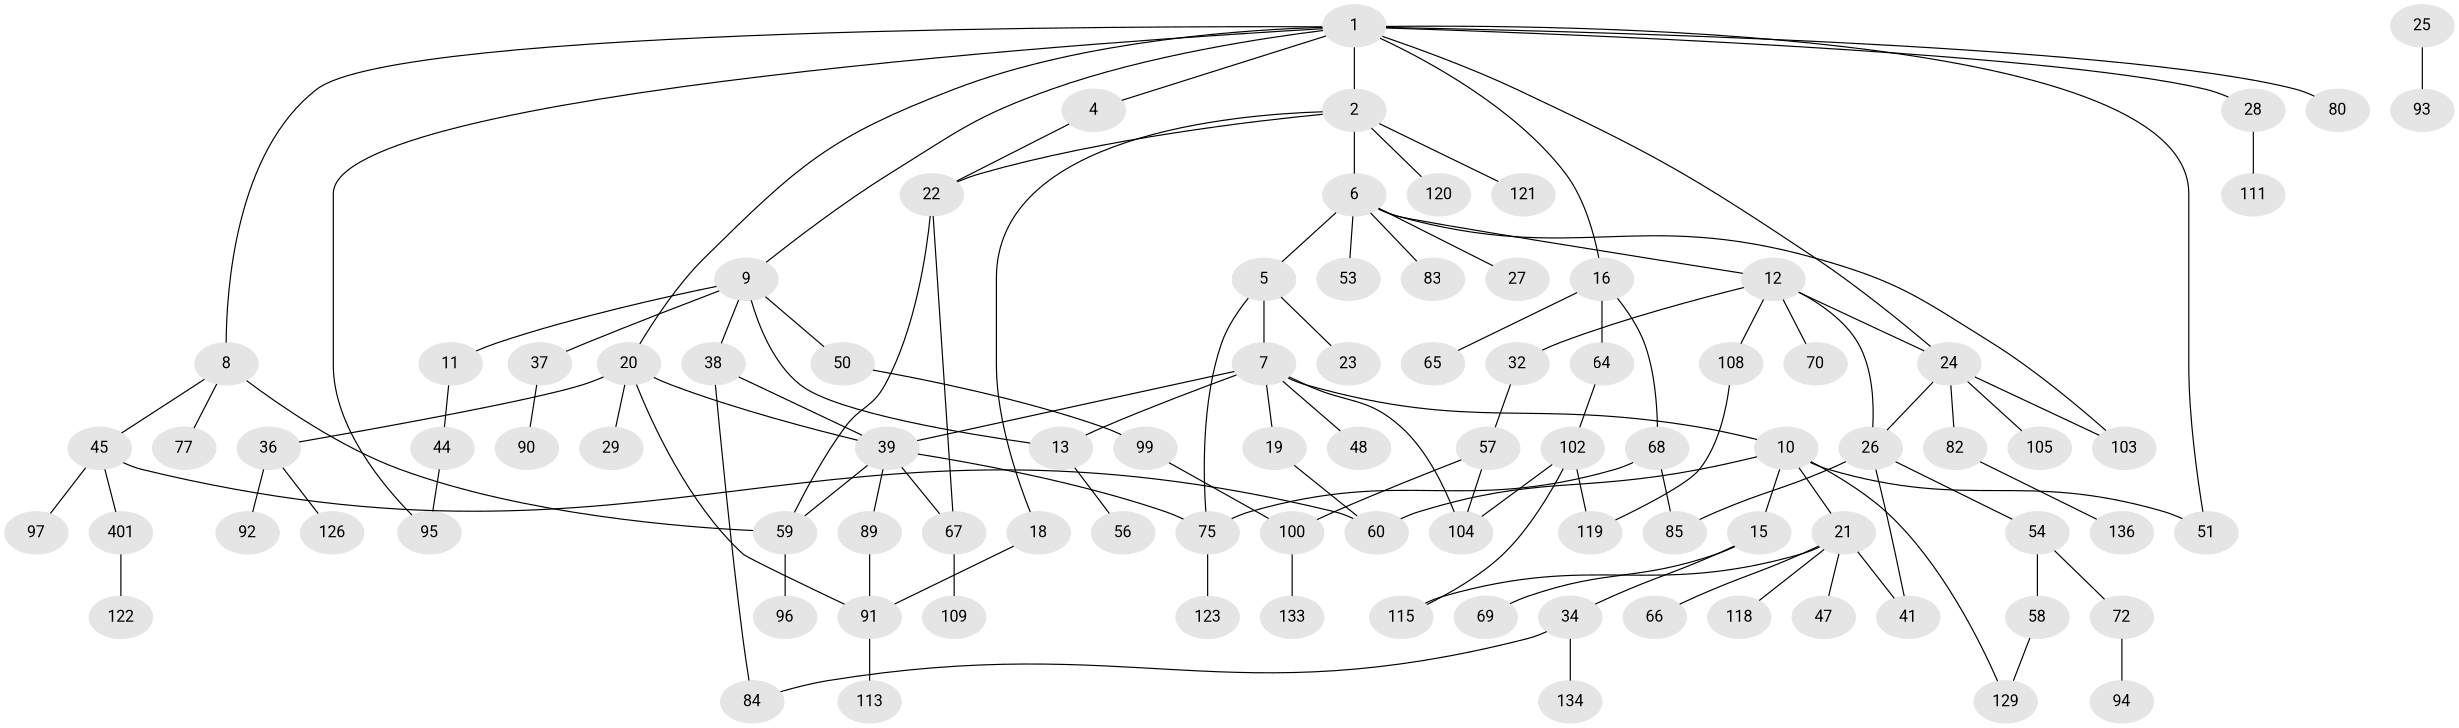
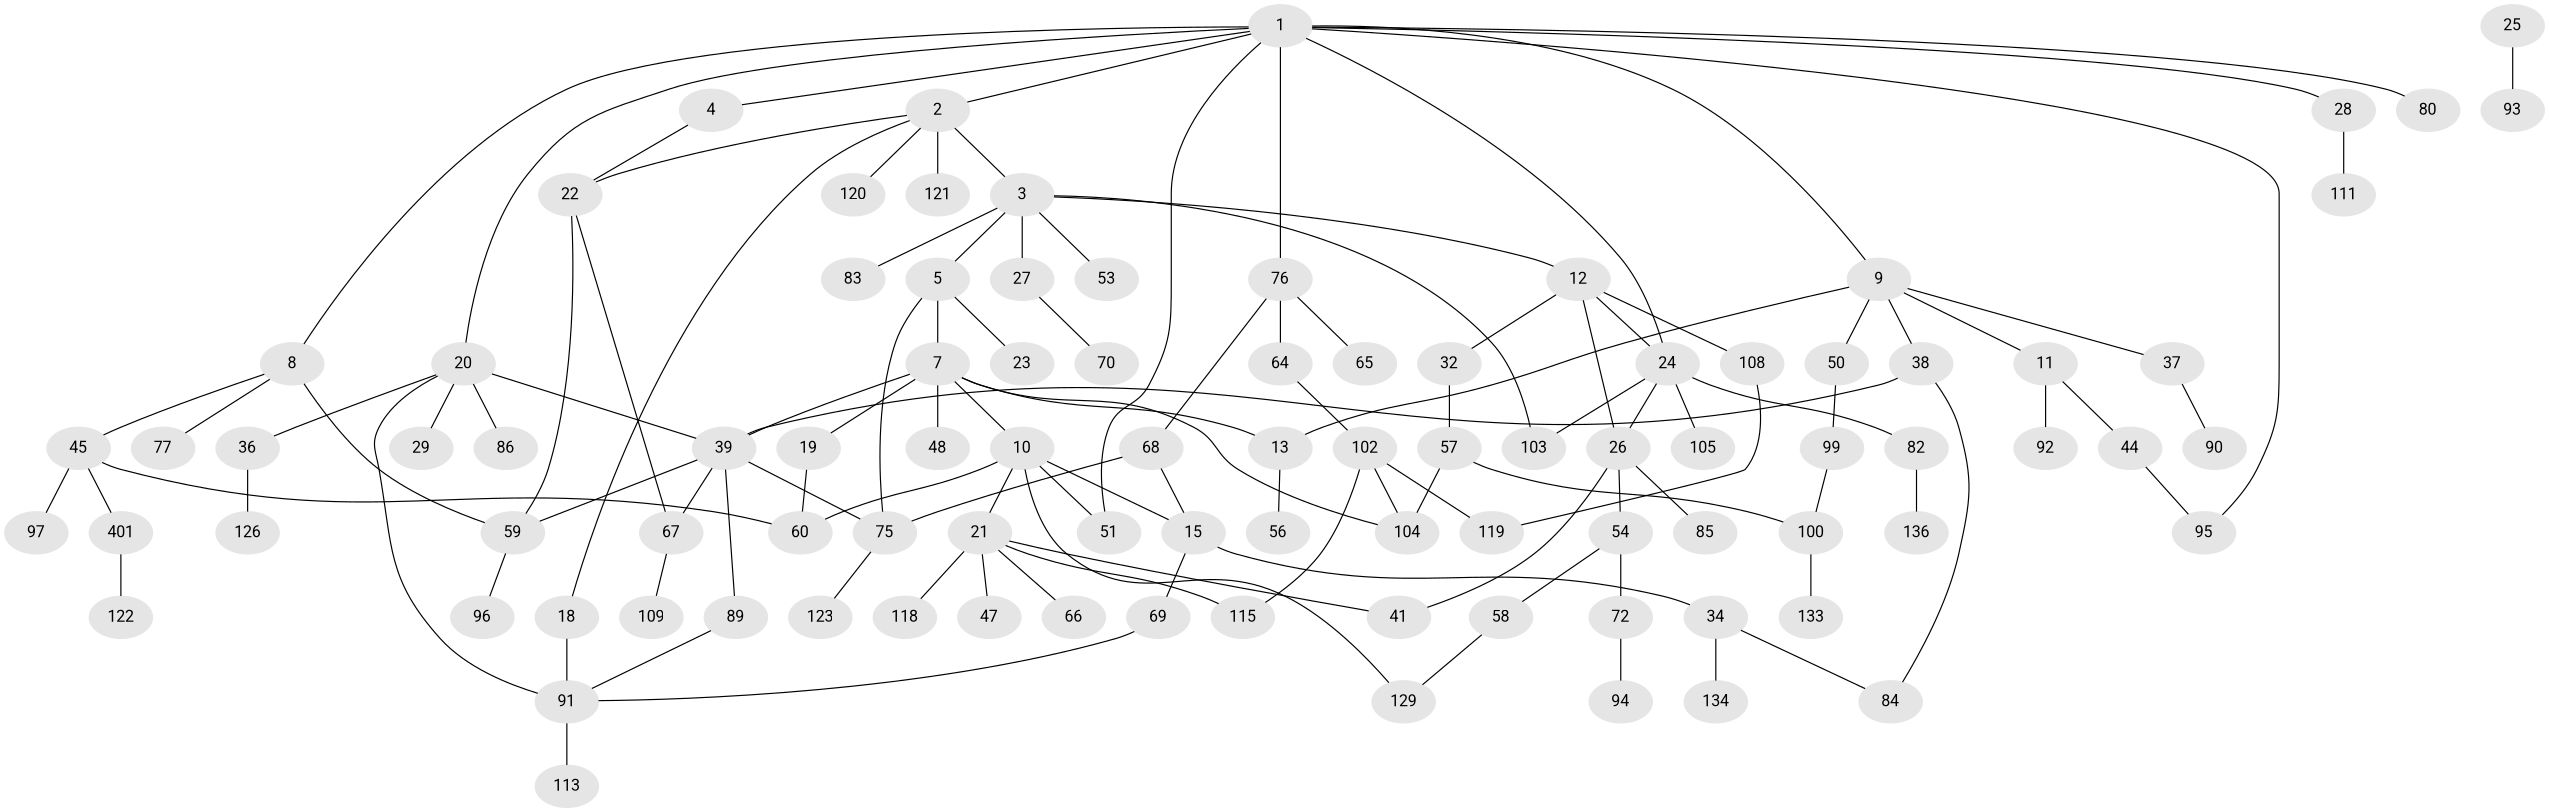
node "6": label "6" -> "3"
node "16": label "16" -> "76"
edge "12" -- "70": now "27" -- "70"
node "86": added
edge "36" -- "92": now "11" -- "92"
edge "68" -- "85": now "68" -- "15"
edge "69" -- "91": added
